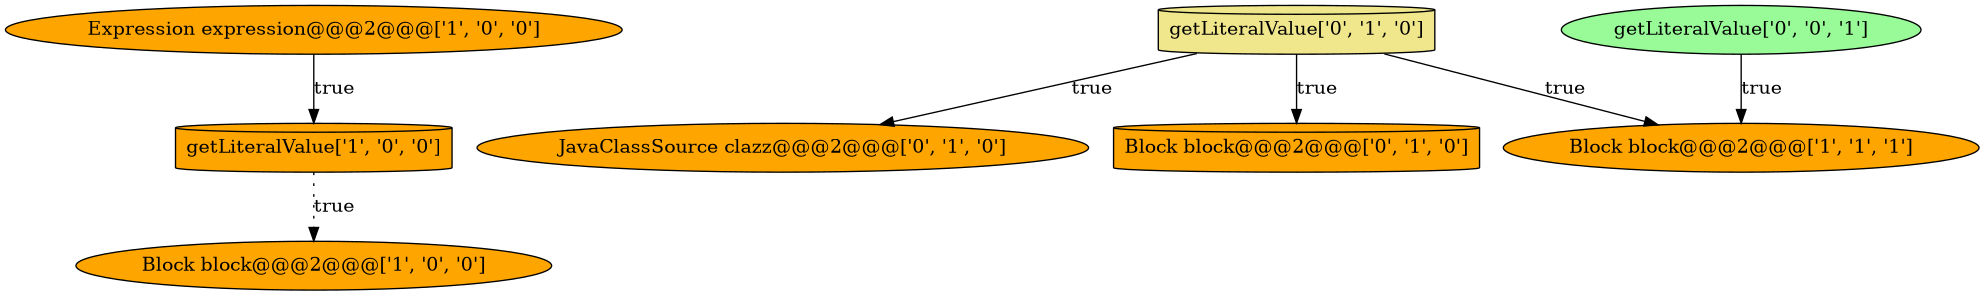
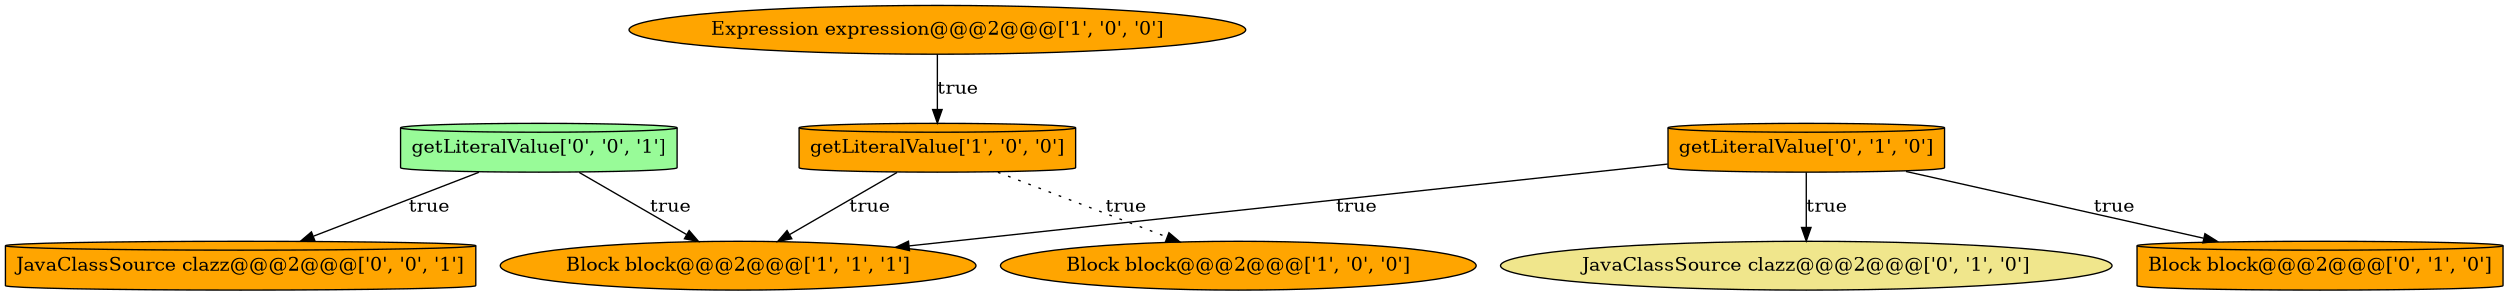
node "getLiteralValue['0', '1', '0']": fillcolor khaki -> orange
node "getLiteralValue['0', '0', '1']": shape ellipse -> cylinder
node "JavaClassSource clazz@@@2@@@['0', '1', '0']": fillcolor orange -> khaki
edge "getLiteralValue['1', '0', '0']" -> "Block block@@@2@@@['1', '1', '1']": added, label "true"
node "JavaClassSource clazz@@@2@@@['0', '0', '1']": added
